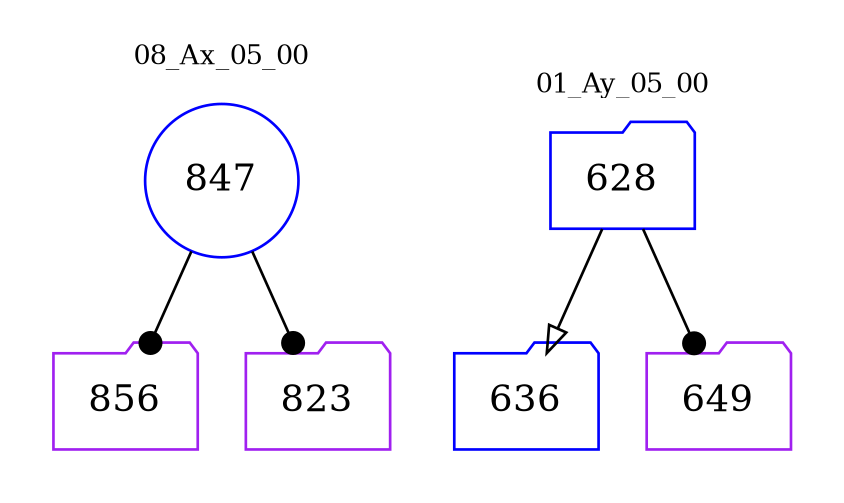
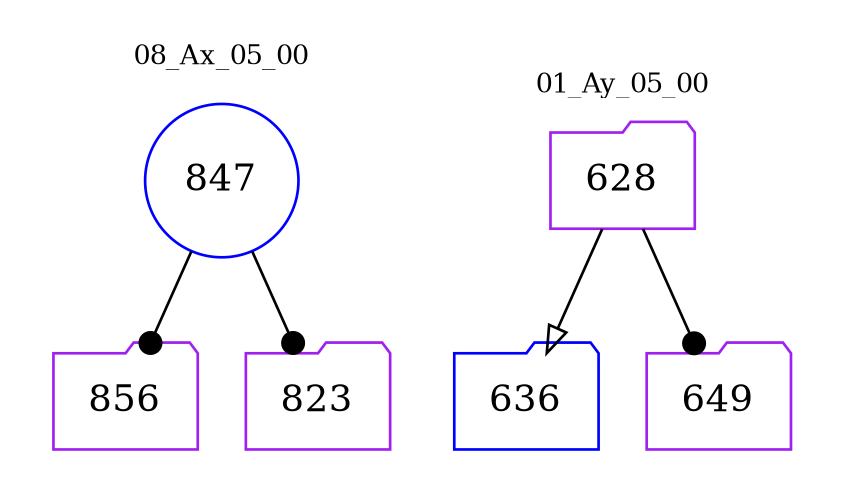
node "628": color blue -> purple
